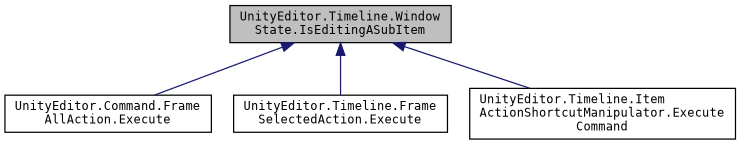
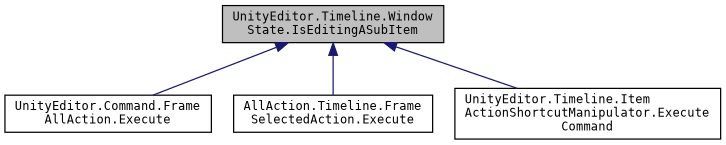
node "UnityEditor.Timeline.Frame SelectedAction.Execute": label "UnityEditor.Timeline.Frame SelectedAction.Execute" -> "AllAction.Timeline.Frame SelectedAction.Execute"
